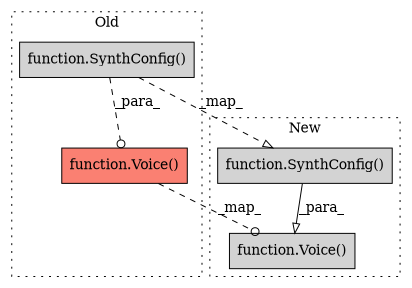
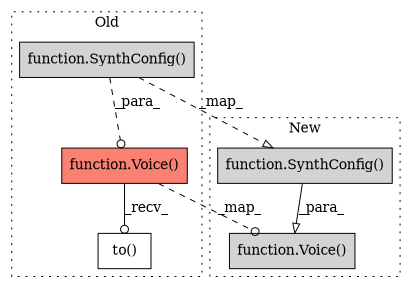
node "to()": added
